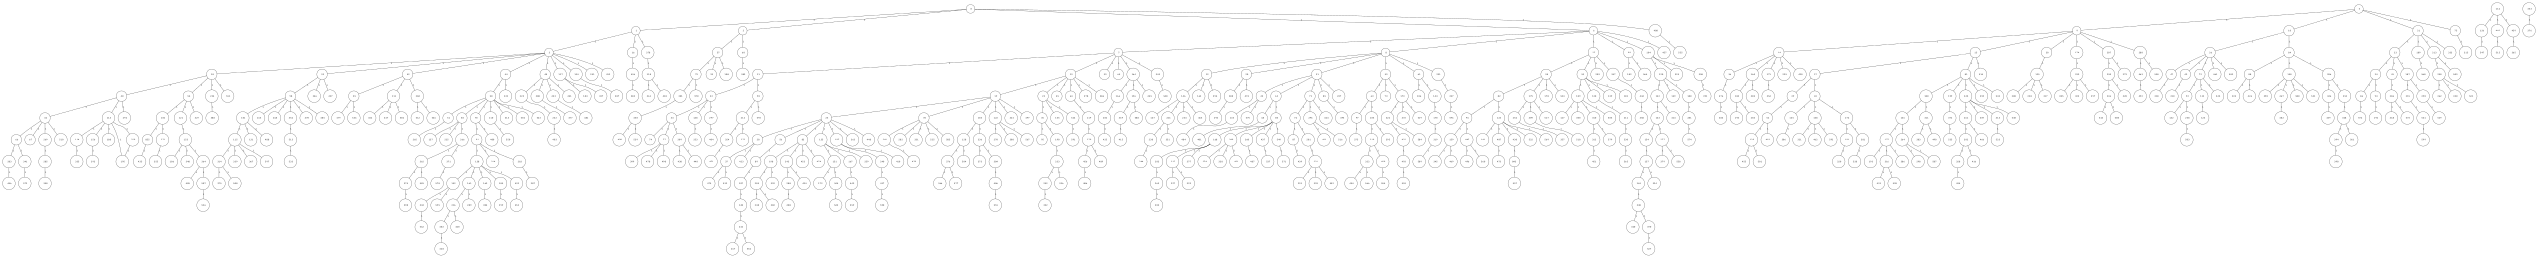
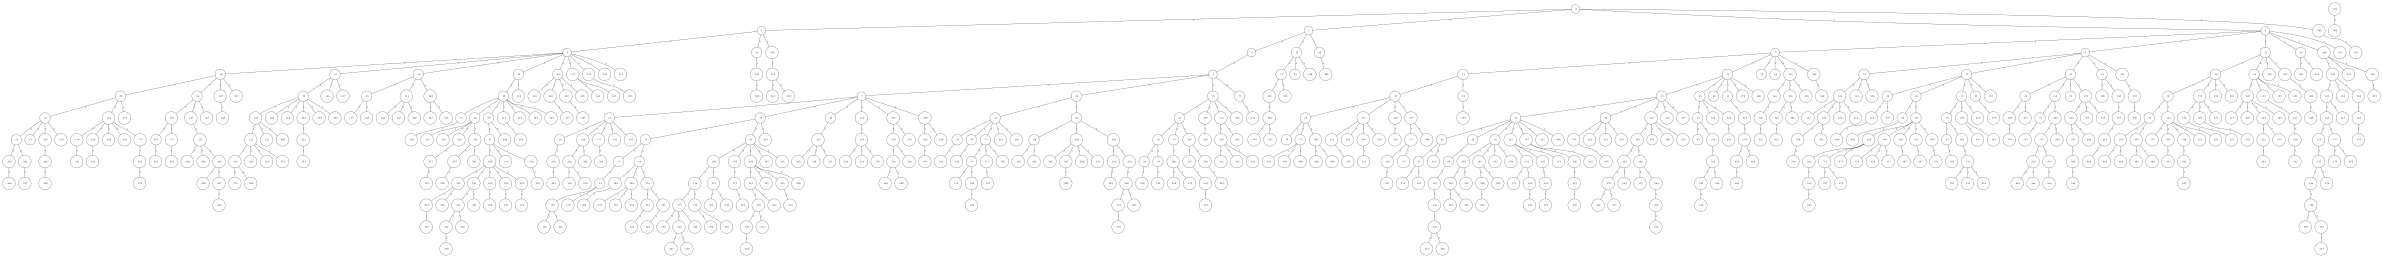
edge "459" -- "365": now "116" -- "365"
node "4": added
edge "8" -- "20": now "59" -- "20"
edge "223" -- "232": removed, label "1"
edge "90" -- "212": now "297" -- "212"
edge "19" -- "103": now "122" -- "103"
edge "32" -- "116": added, label "1"
node "585": removed
node "270": label "270" -> "870"
edge "229" -- "195": now "229" -- "353"
edge "266" -- "362": now "58" -- "362"
node "843": label "843" -> "443"
